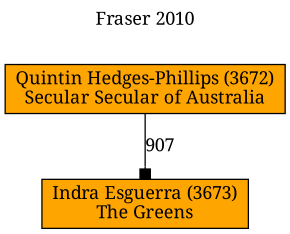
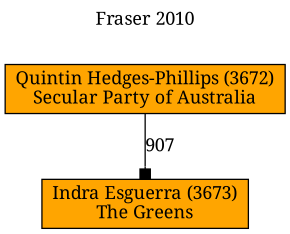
node "Quintin Hedges-Phillips (3672) Secular Secular of Australia": label "Quintin Hedges-Phillips (3672) Secular Secular of Australia" -> "Quintin Hedges-Phillips (3672) Secular Party of Australia"
